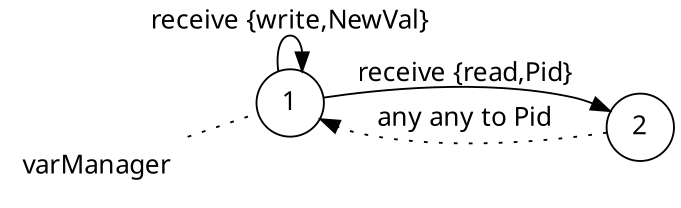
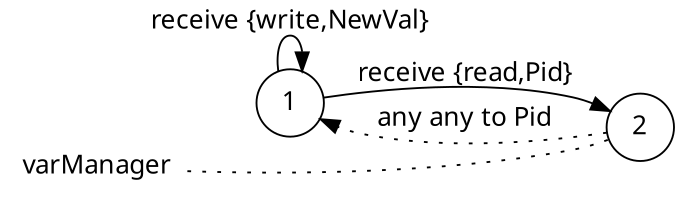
edge "1" -- "varManager": now "2" -- "varManager"
